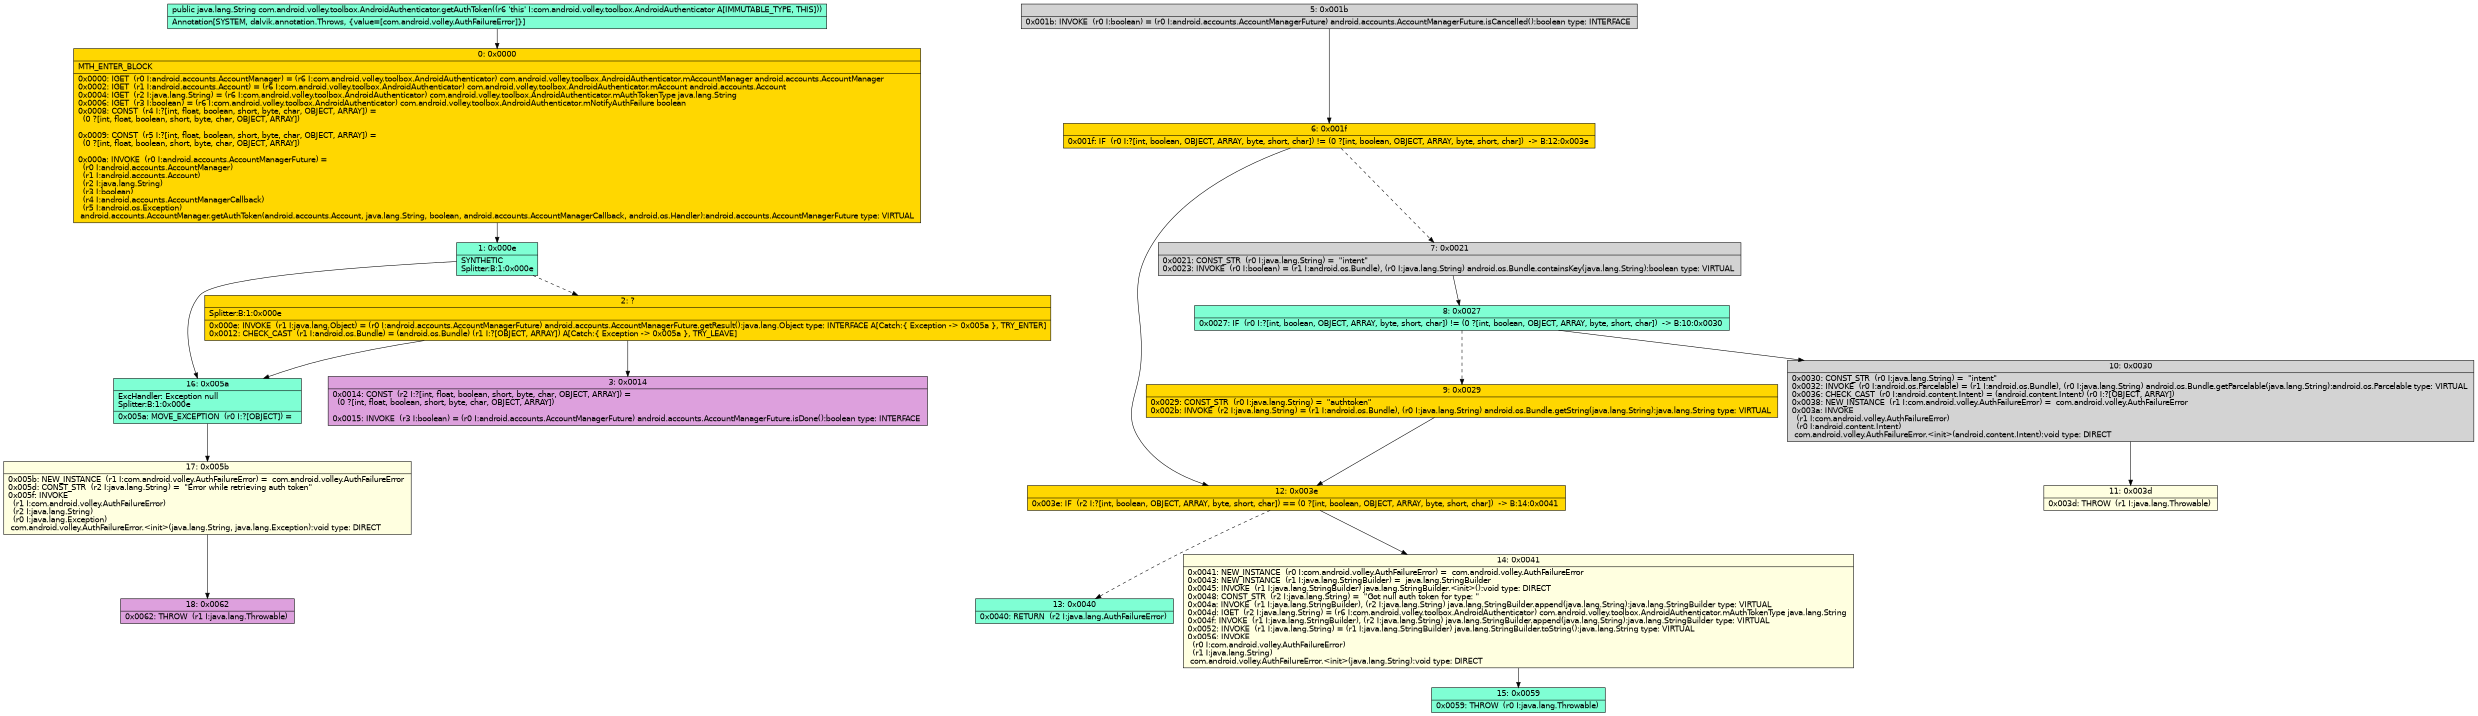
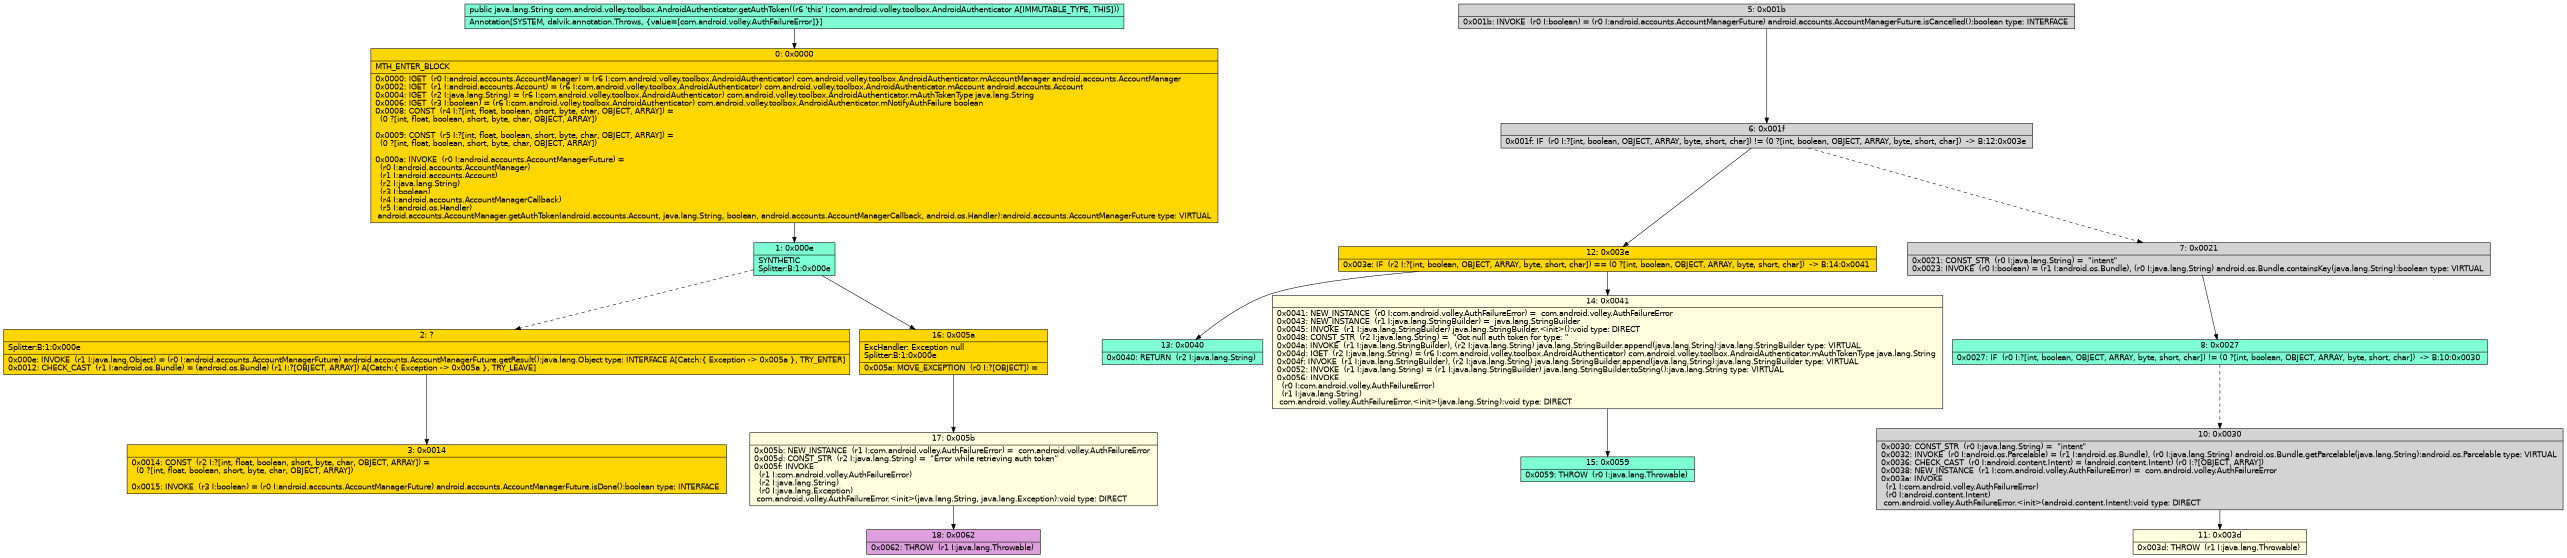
node "6: 0x001f": fillcolor gold -> lightgrey
node "0: 0x0000": text "(r5 I:android.os.Exception)" -> "(r5 I:android.os.Handler)"
edge "8: 0x0027" -> "10: 0x0030": style solid -> dashed
edge "2: ?" -> "16: 0x005a": removed
node "16: 0x005a": fillcolor aquamarine -> gold
node "3: 0x0014": fillcolor plum -> gold
node "9: 0x0029": removed
edge "12: 0x003e" -> "13: 0x0040": style dashed -> solid
node "13: 0x0040": text "0x0040: RETURN  (r2 I:java.lang.AuthFailureError)" -> "0x0040: RETURN  (r2 I:java.lang.String)"
